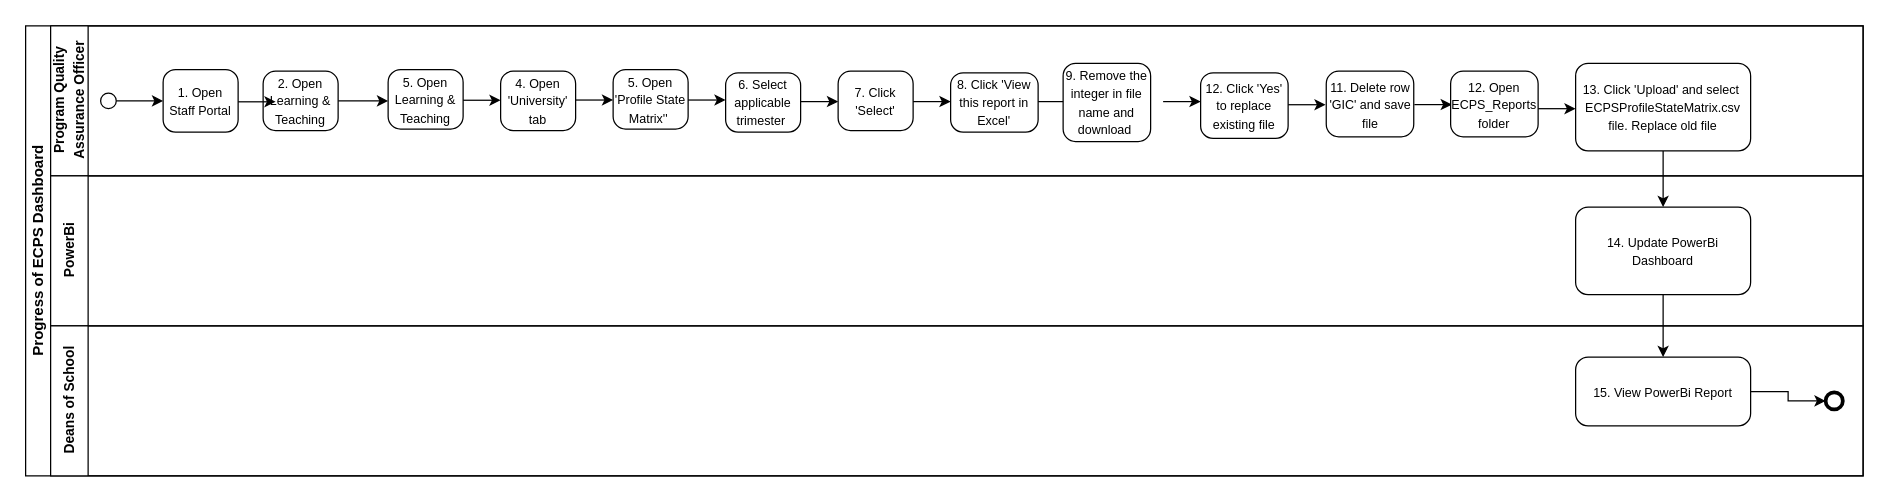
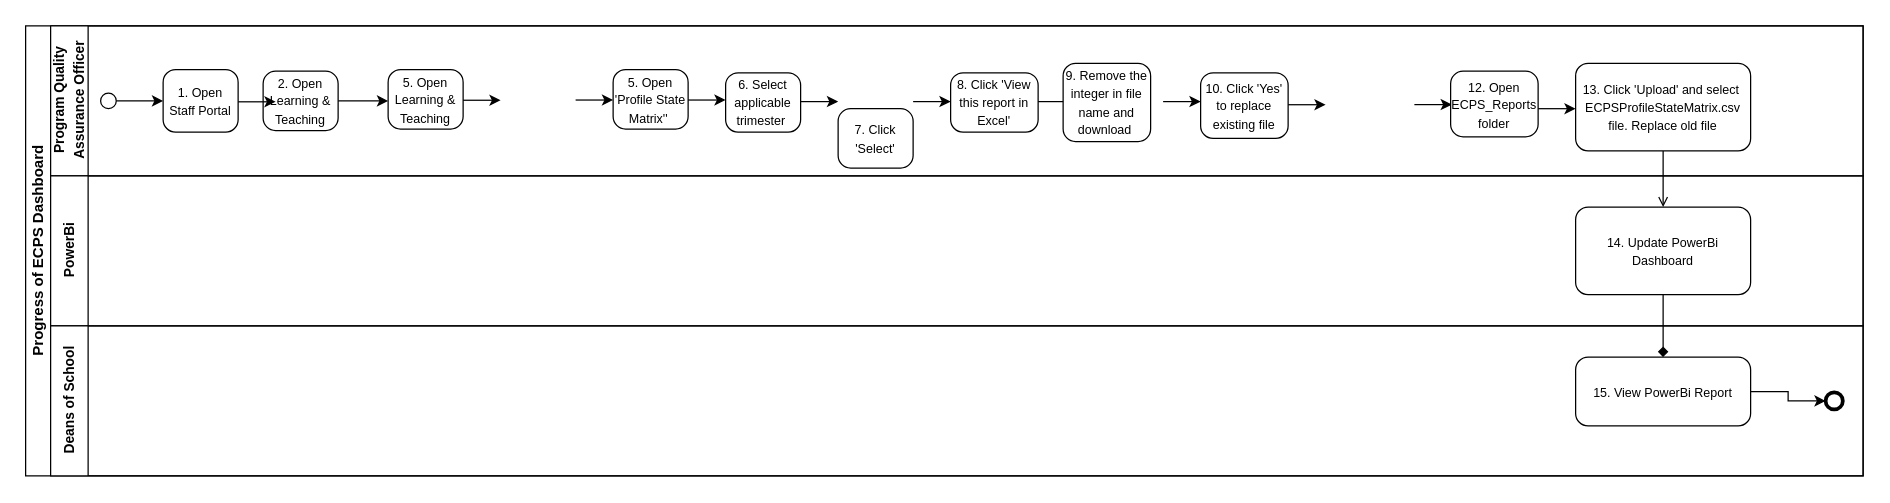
node "4. Open 'University' tab": removed
node "7. Click 'Select'": moved (876, 101) -> (876, 138)
node "11. Delete row 'GIC' and save file": removed
node "12. Click 'Yes' to replace existing file": label "12. Click 'Yes' to replace existing file" -> "10. Click 'Yes' to replace existing file"
edge "13. Click 'Upload' and select ECPSProfileStateMatrix.csv file. Replace old file" -> "14. Update PowerBi Dashboard": arrowhead classic -> open
edge "14. Update PowerBi Dashboard" -> "15. View PowerBi Report": arrowhead classic -> diamond
